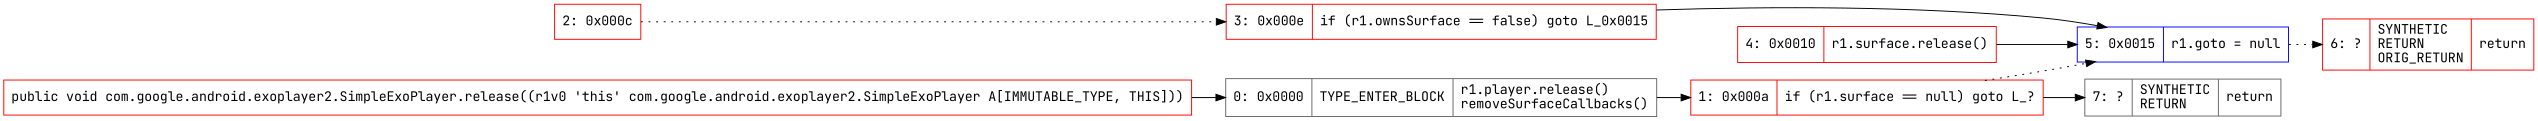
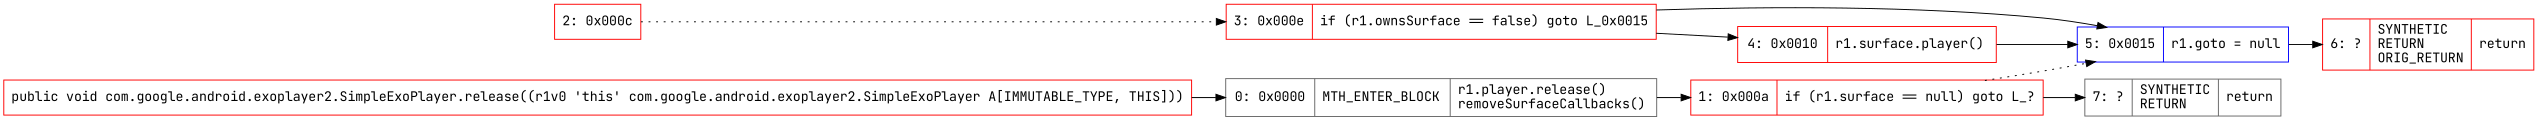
edge "3: 0x000e" -> "4: 0x0010": added
node "4: 0x0010": text "r1.surface.release()" -> "r1.surface.player()"
edge "5: 0x0015" -> "6: ?": style dotted -> solid
node "0: 0x0000": text "TYPE_ENTER_BLOCK" -> "MTH_ENTER_BLOCK"
